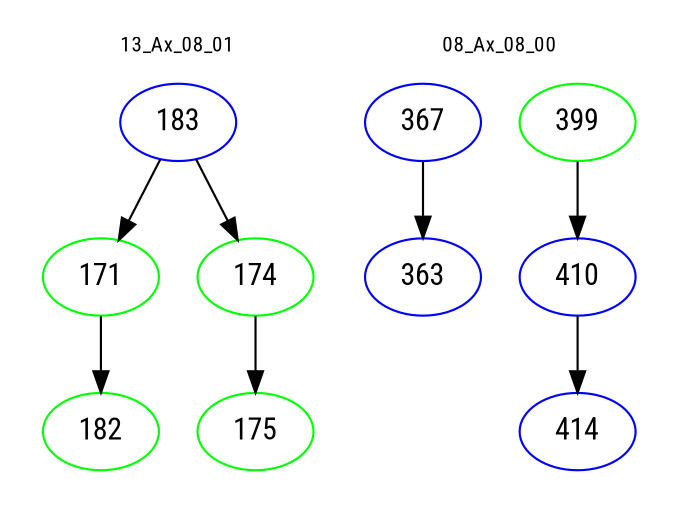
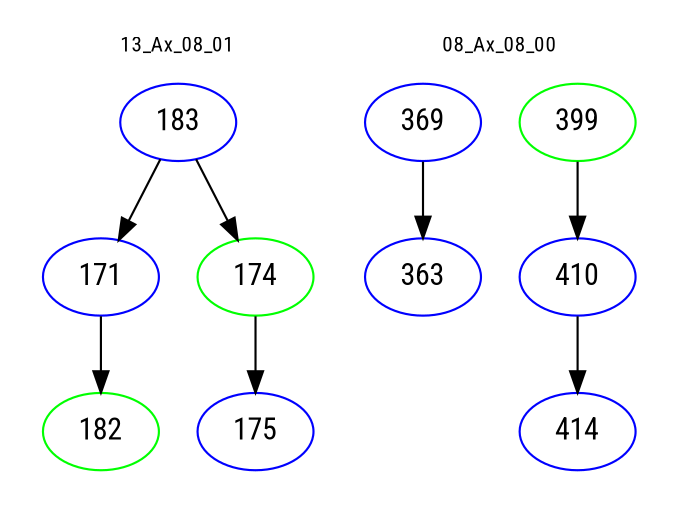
node "367": label "367" -> "369"
node "171": color green -> blue
node "175": color green -> blue
